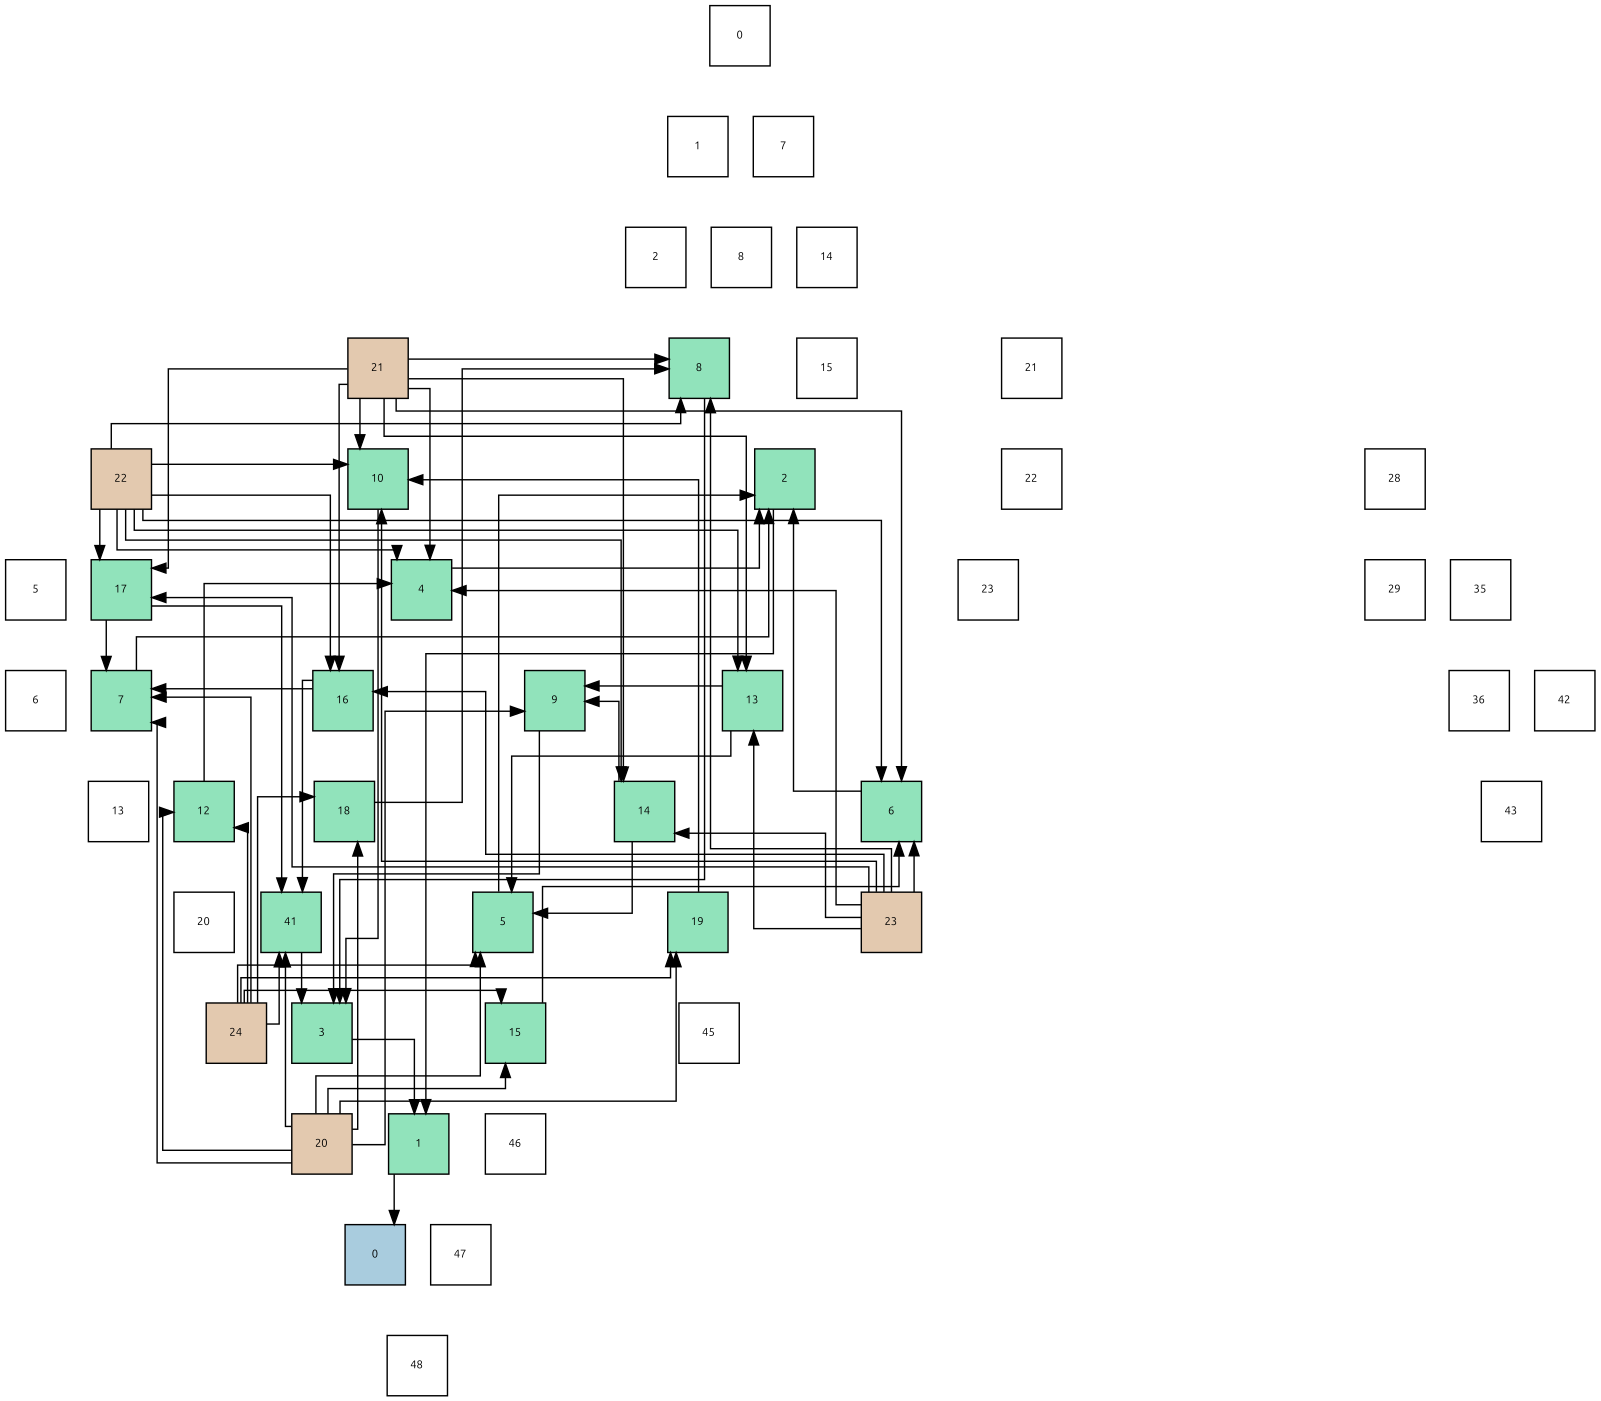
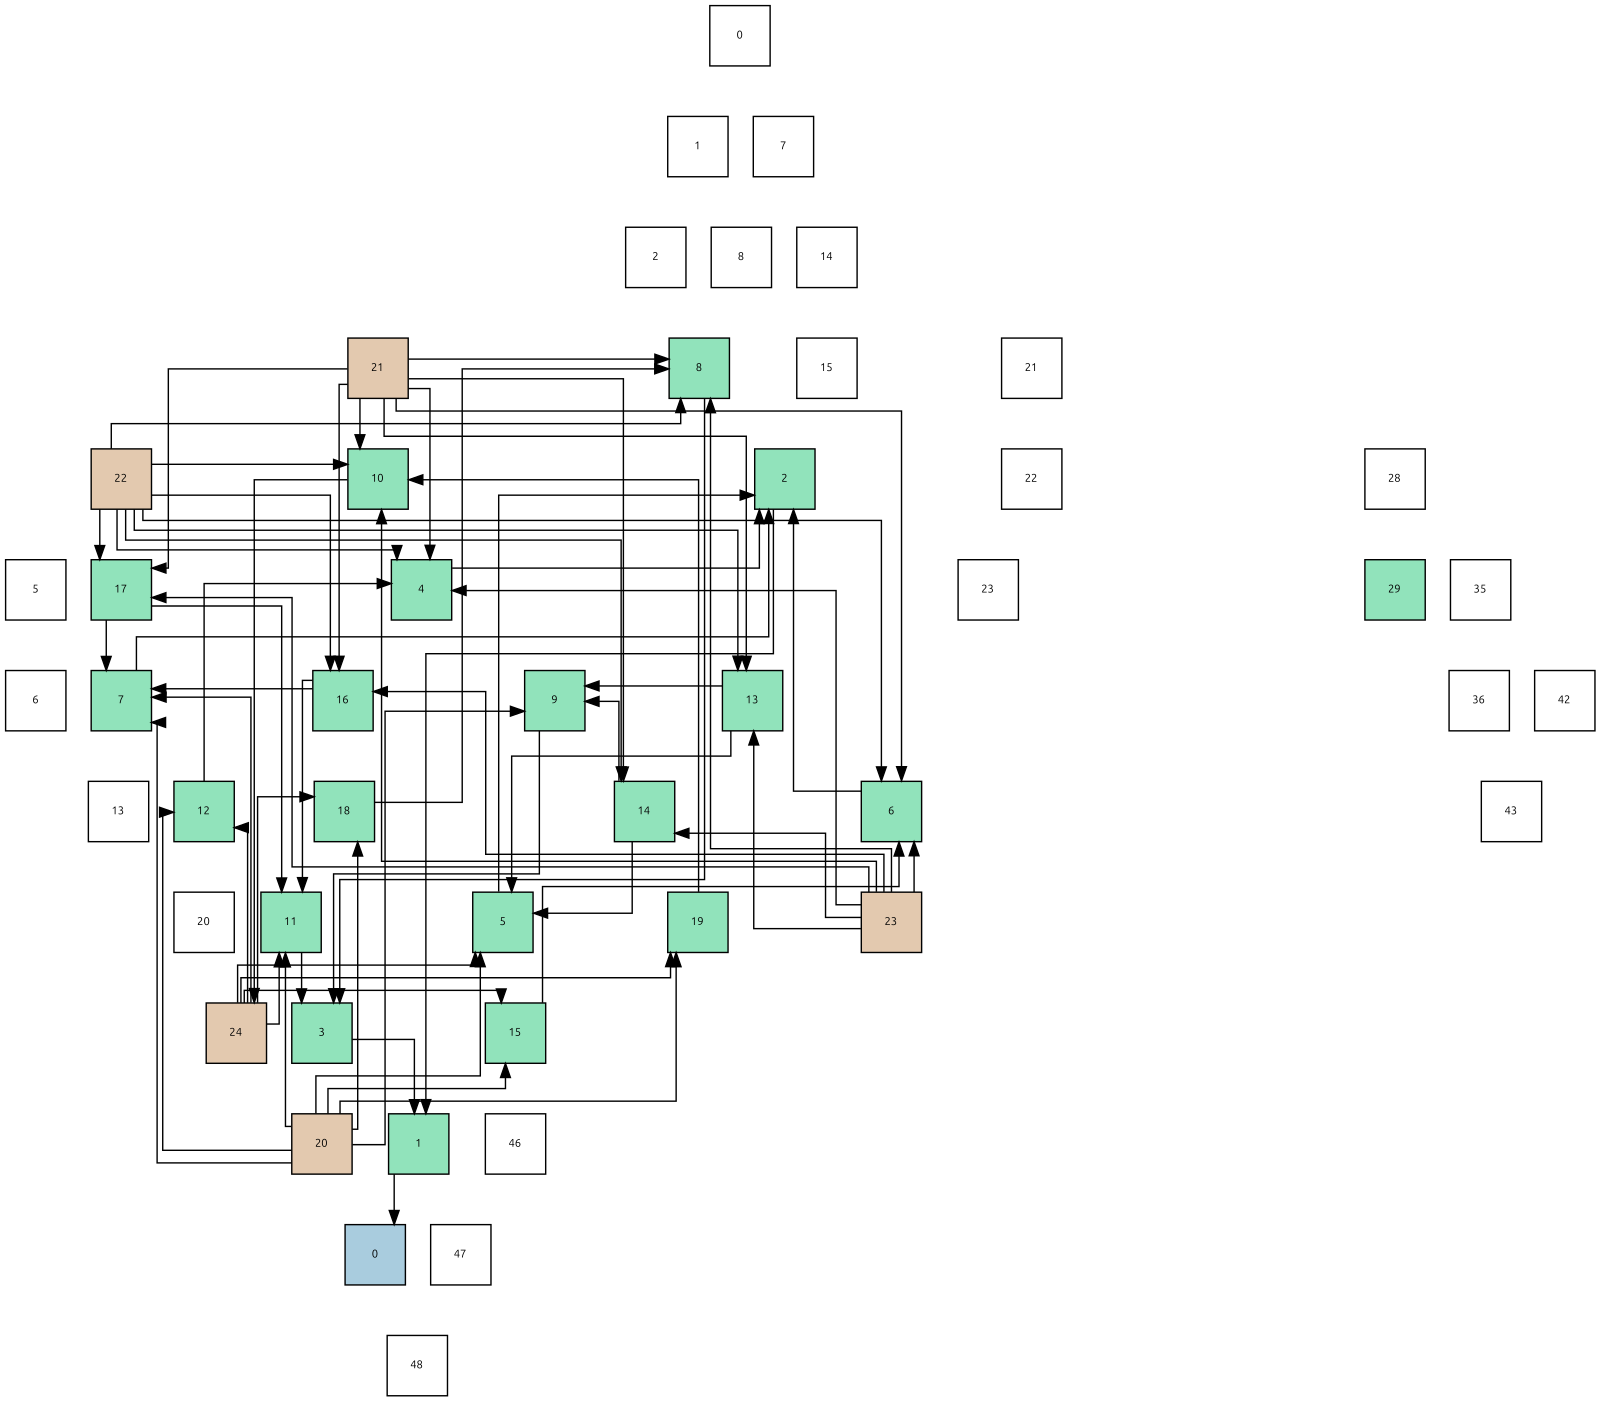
node "29": fillcolor #ffffff -> #91e3bb
edge "10" -> "3": now "10" -> "24"
node "41": label "41" -> "11"
node "45": removed
